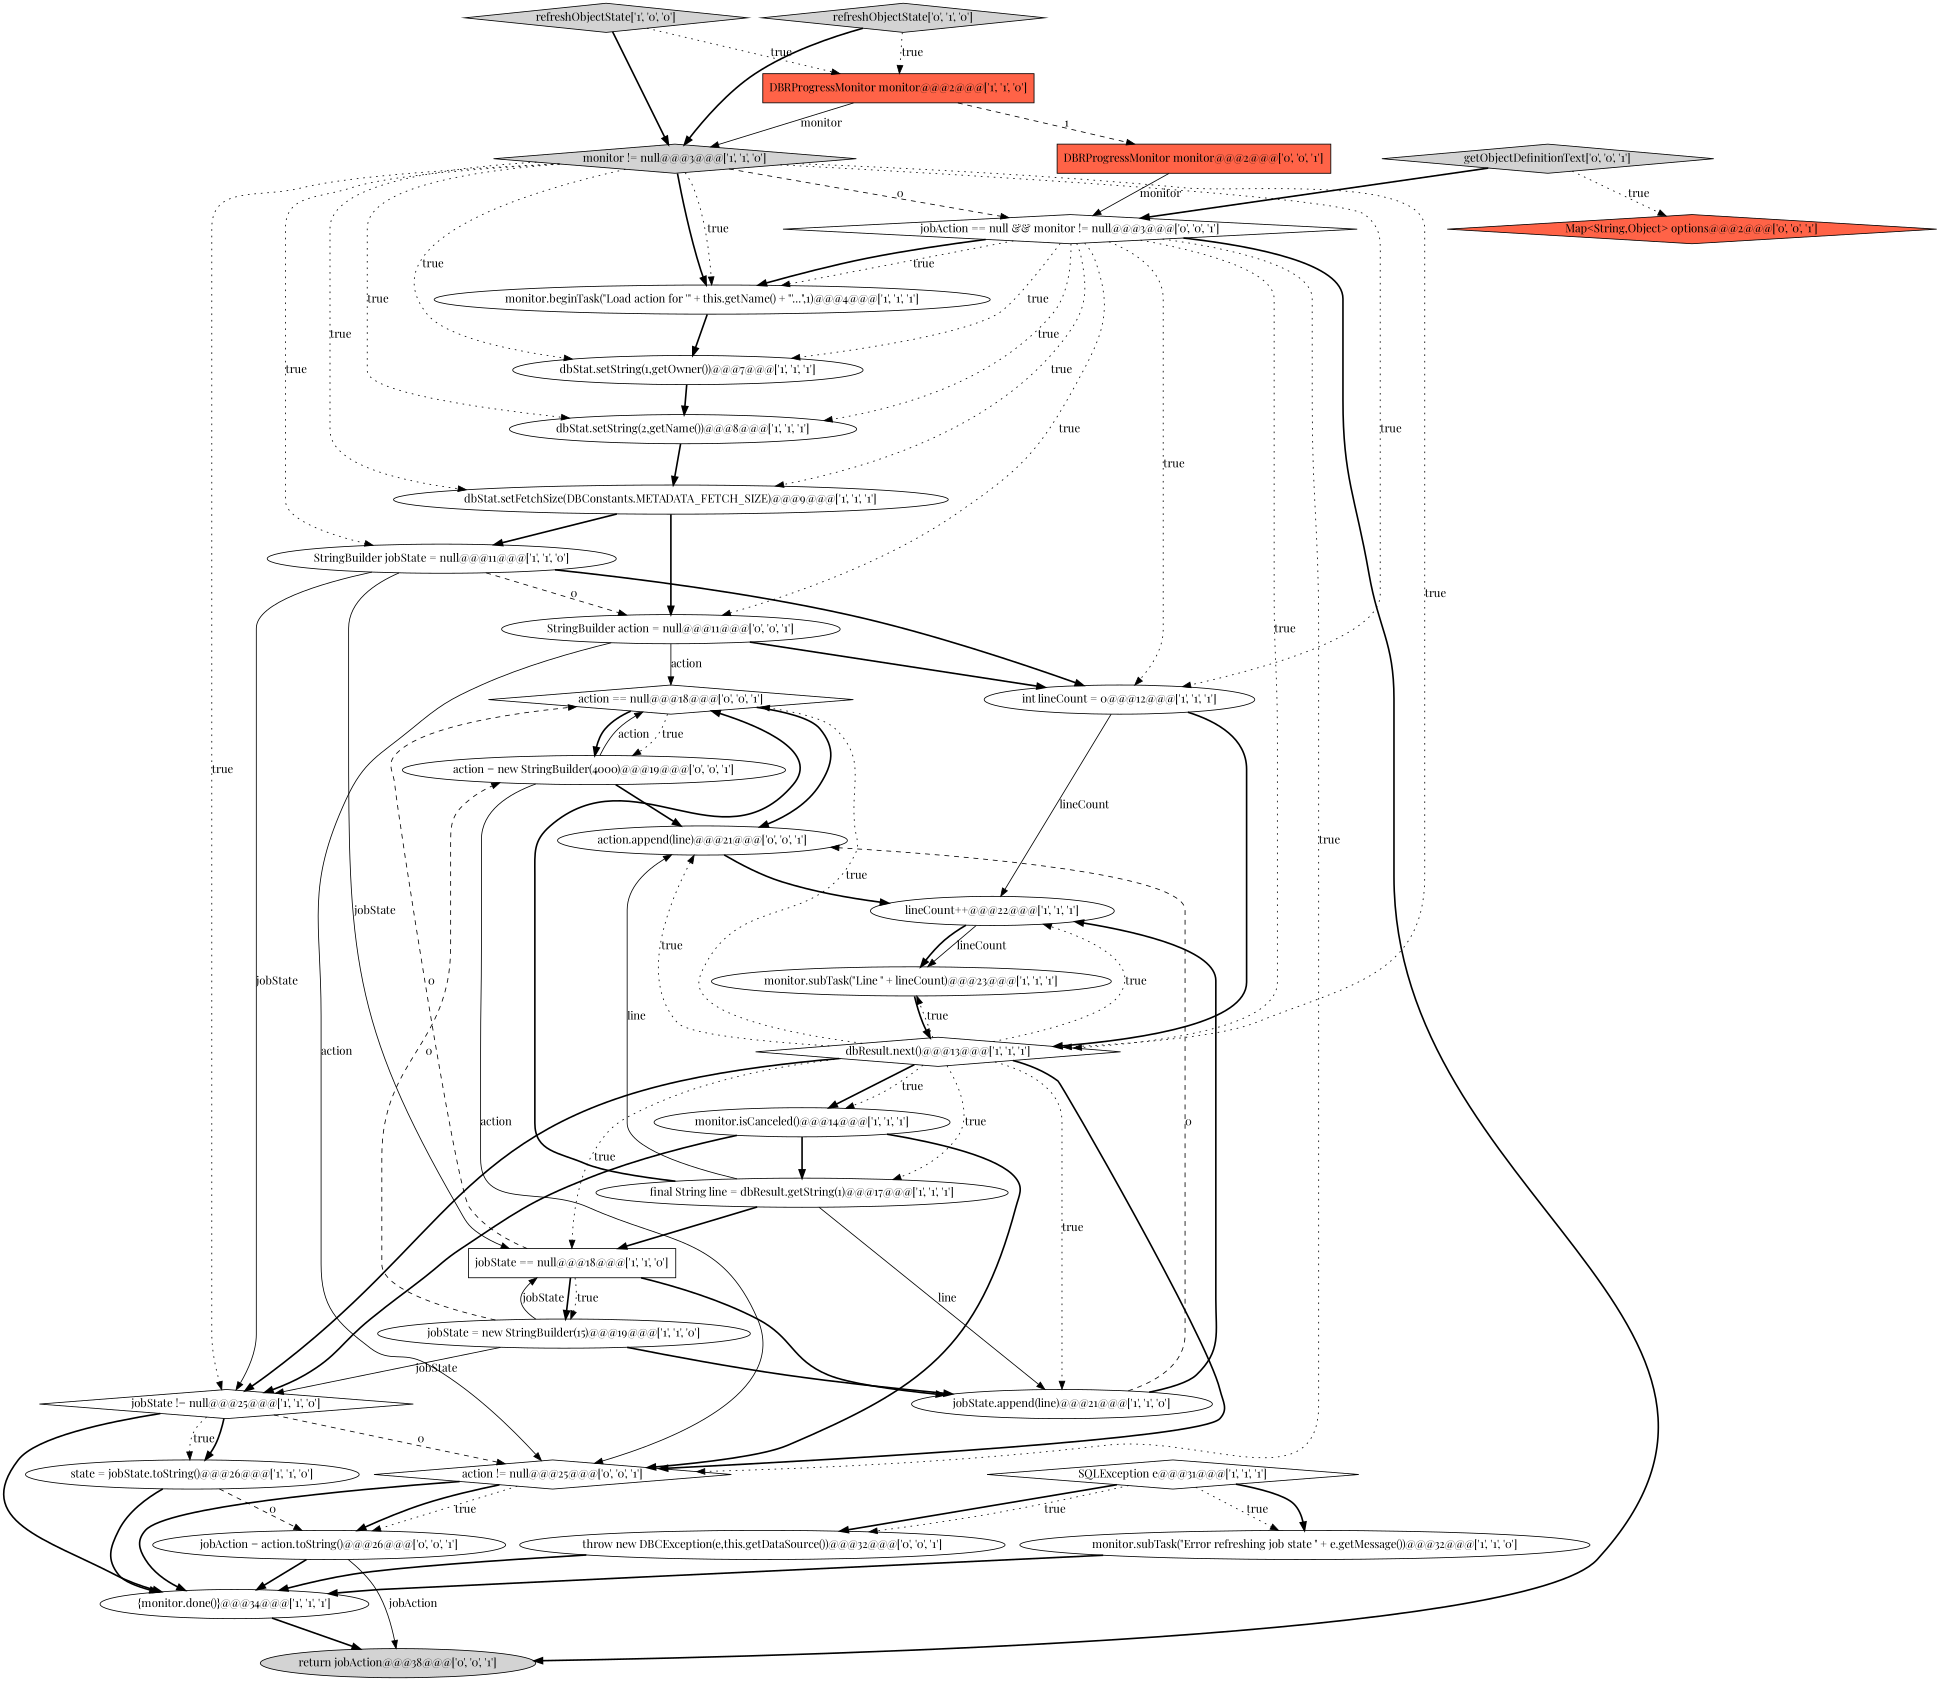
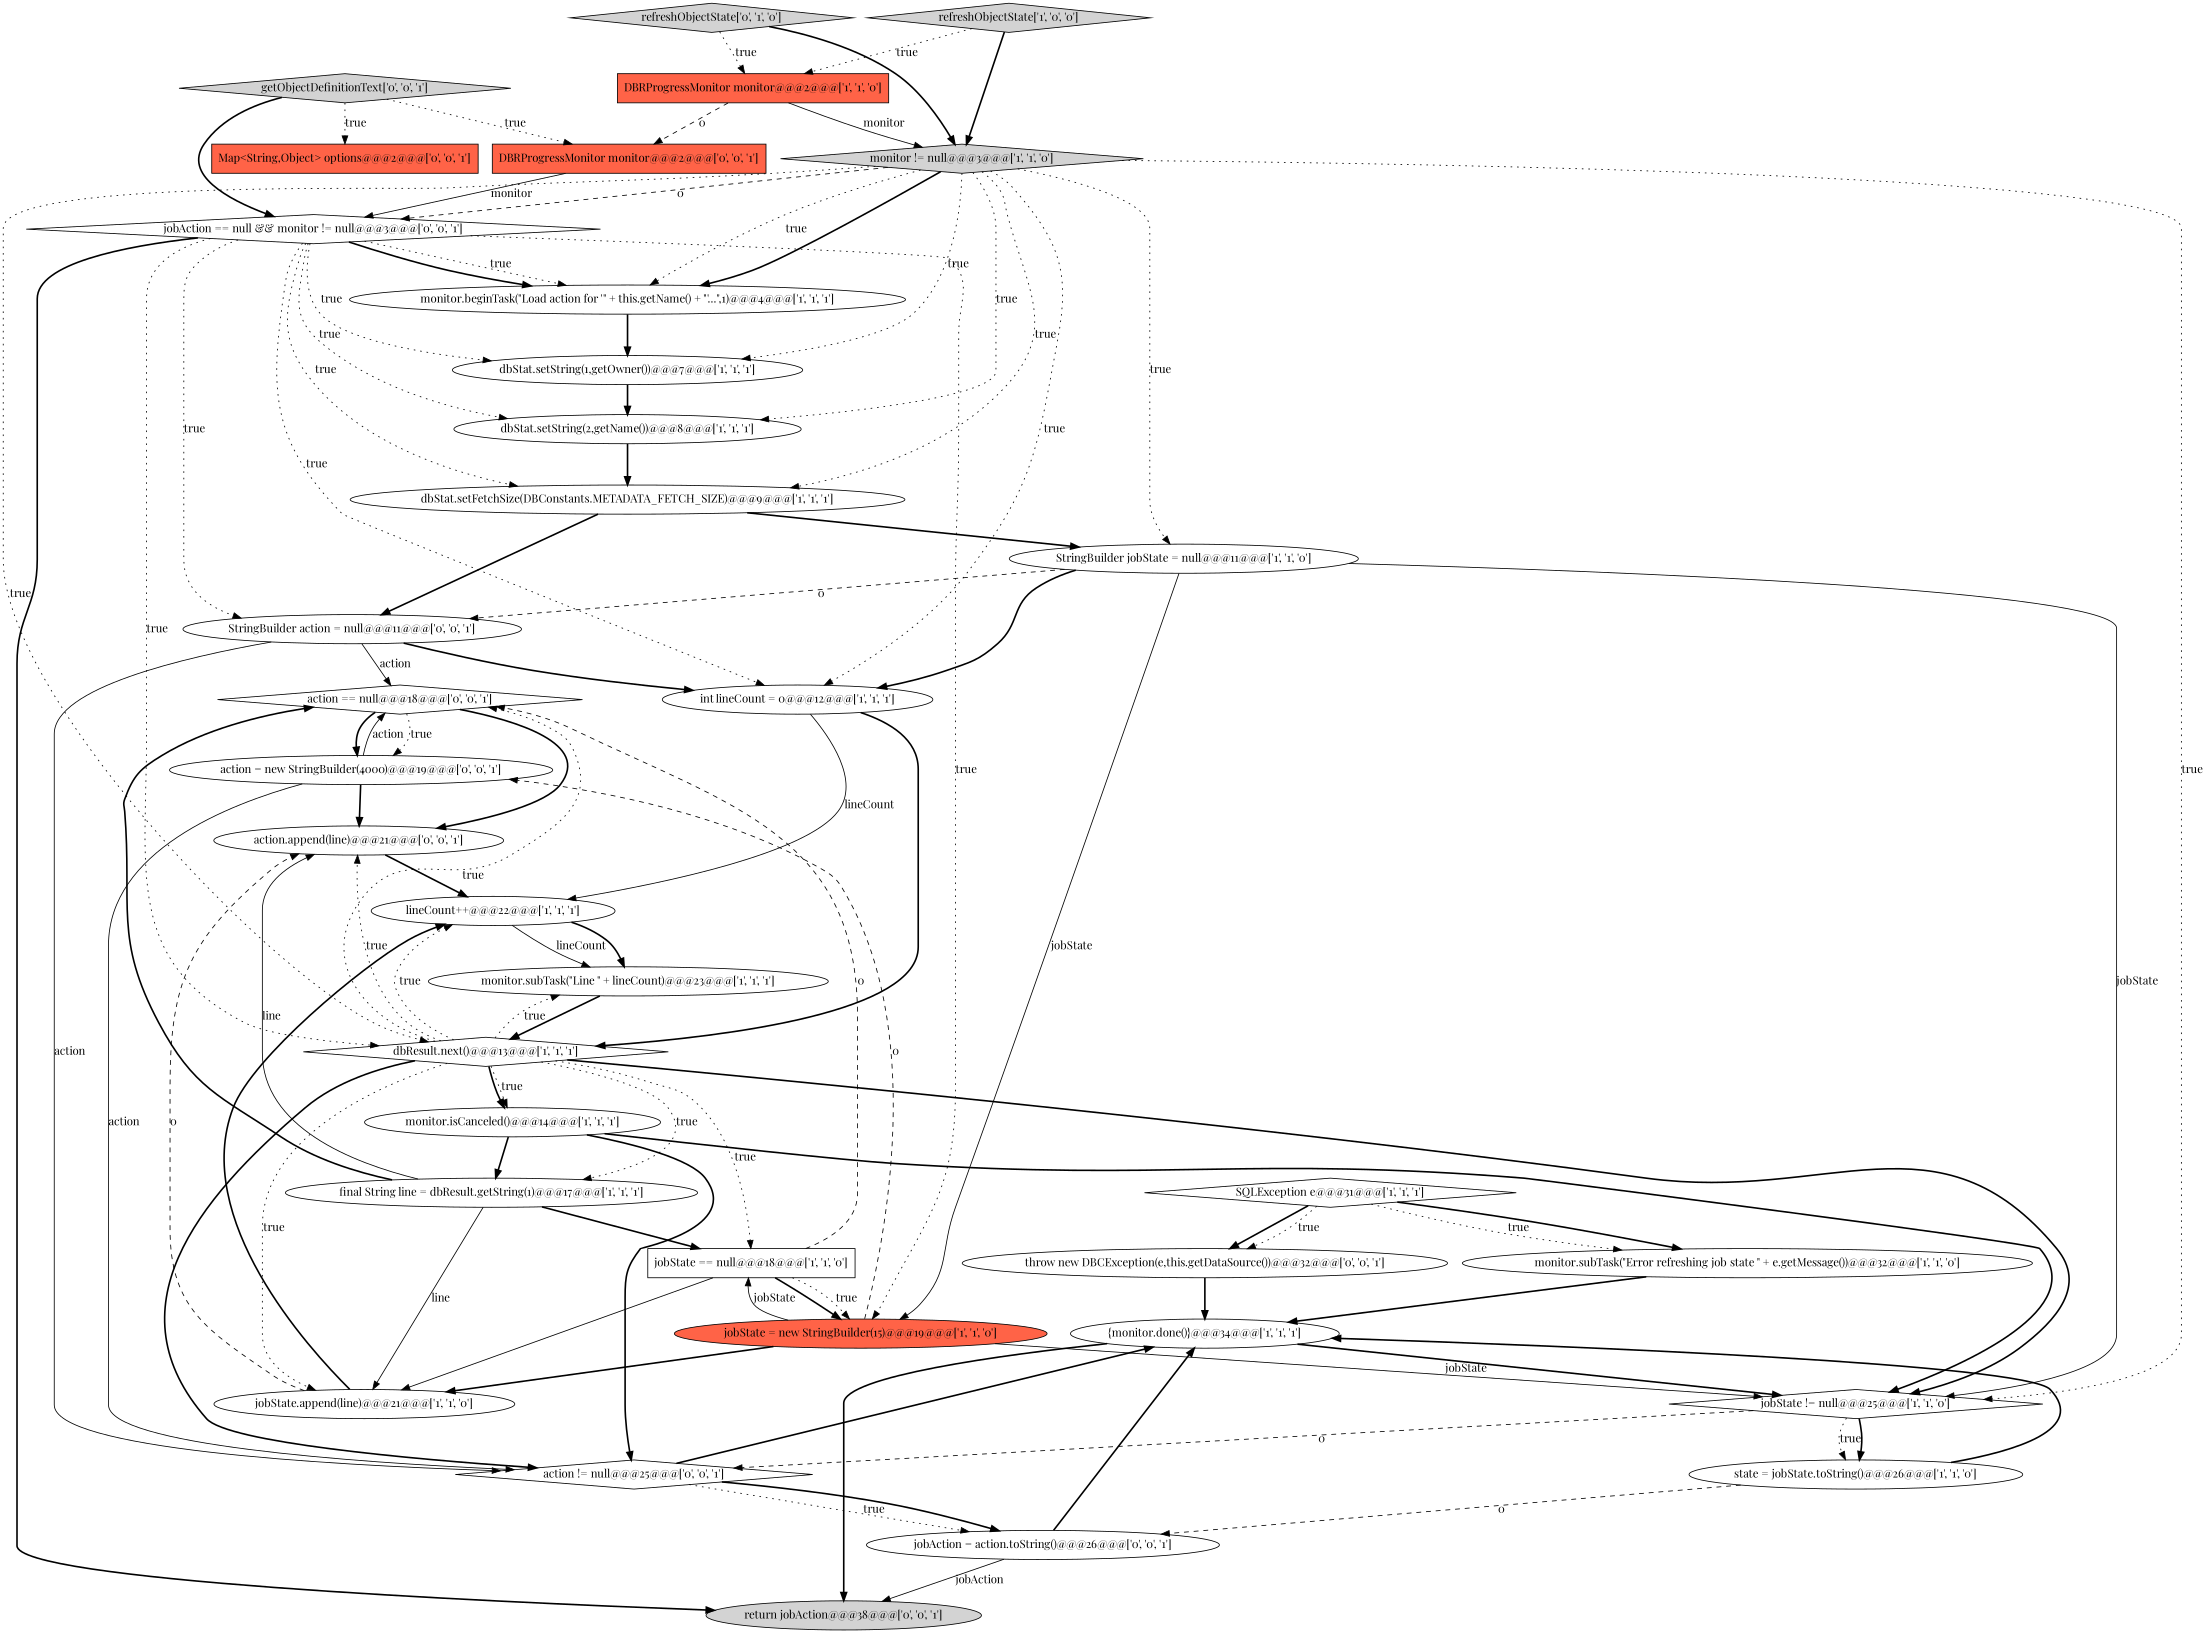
edge "getObjectDefinitionText['0', '0', '1']" -> "DBRProgressMonitor monitor@@@2@@@['0', '0', '1']": added, label "true"
edge "DBRProgressMonitor monitor@@@2@@@['1', '1', '0']" -> "DBRProgressMonitor monitor@@@2@@@['0', '0', '1']": label "1" -> "0"
node "Map<String,Object> options@@@2@@@['0', '0', '1']": shape diamond -> box
edge "StringBuilder jobState = null@@@11@@@['1', '1', '0']" -> "jobState == null@@@18@@@['1', '1', '0']": now "StringBuilder jobState = null@@@11@@@['1', '1', '0']" -> "jobState = new StringBuilder(15)@@@19@@@['1', '1', '0']"
edge "jobAction == null && monitor != null@@@3@@@['0', '0', '1']" -> "action != null@@@25@@@['0', '0', '1']": now "jobAction == null && monitor != null@@@3@@@['0', '0', '1']" -> "jobState = new StringBuilder(15)@@@19@@@['1', '1', '0']"
node "jobState = new StringBuilder(15)@@@19@@@['1', '1', '0']": fillcolor white -> tomato
edge "jobState == null@@@18@@@['1', '1', '0']" -> "jobState.append(line)@@@21@@@['1', '1', '0']": style bold -> solid
edge "jobState != null@@@25@@@['1', '1', '0']" -> "{monitor.done()}@@@34@@@['1', '1', '1']": reversed
